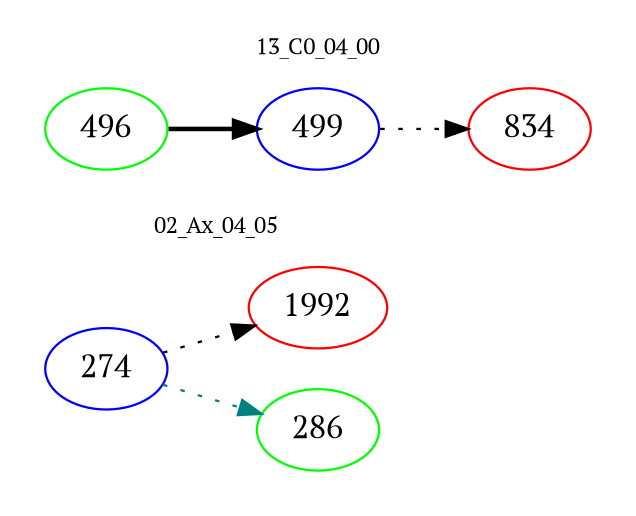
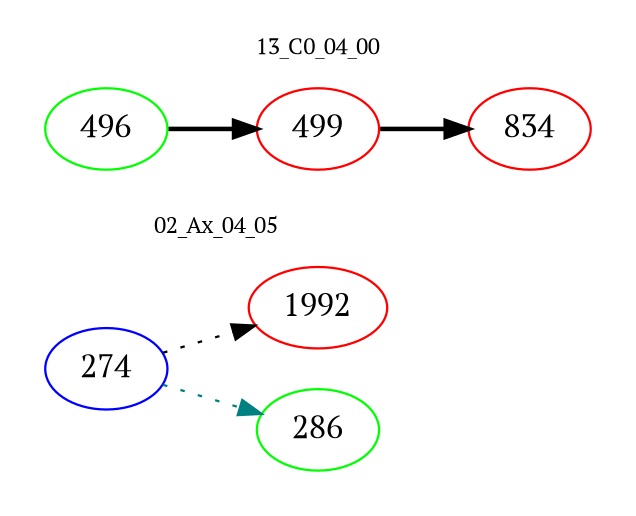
node "499": color blue -> red
edge "499" -> "834": style dotted -> bold
